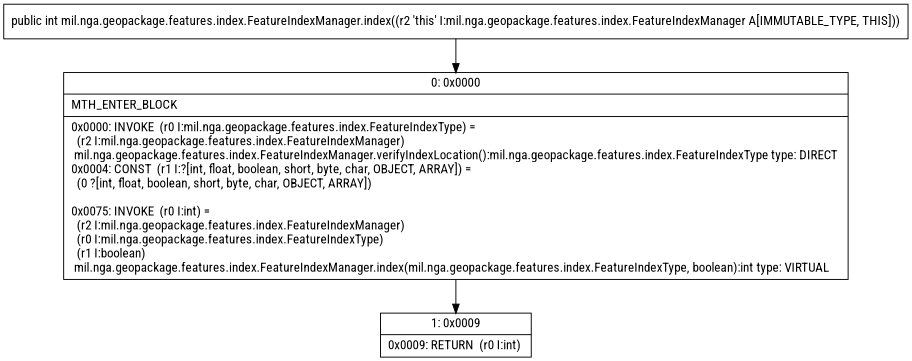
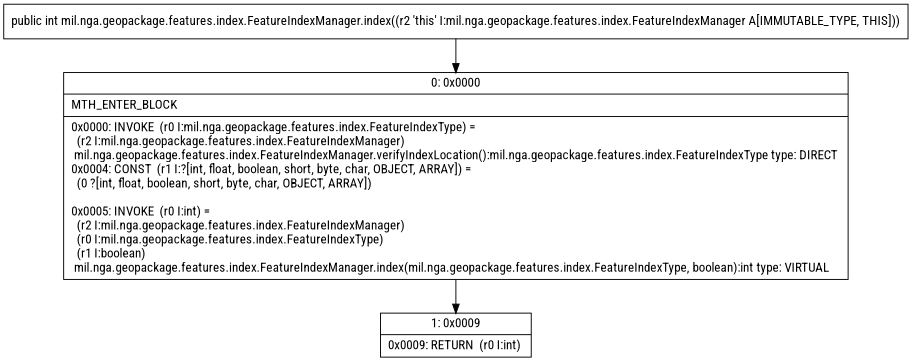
node "0: 0x0000": text "0x0075: INVOKE  (r0 I:int) =" -> "0x0005: INVOKE  (r0 I:int) ="
